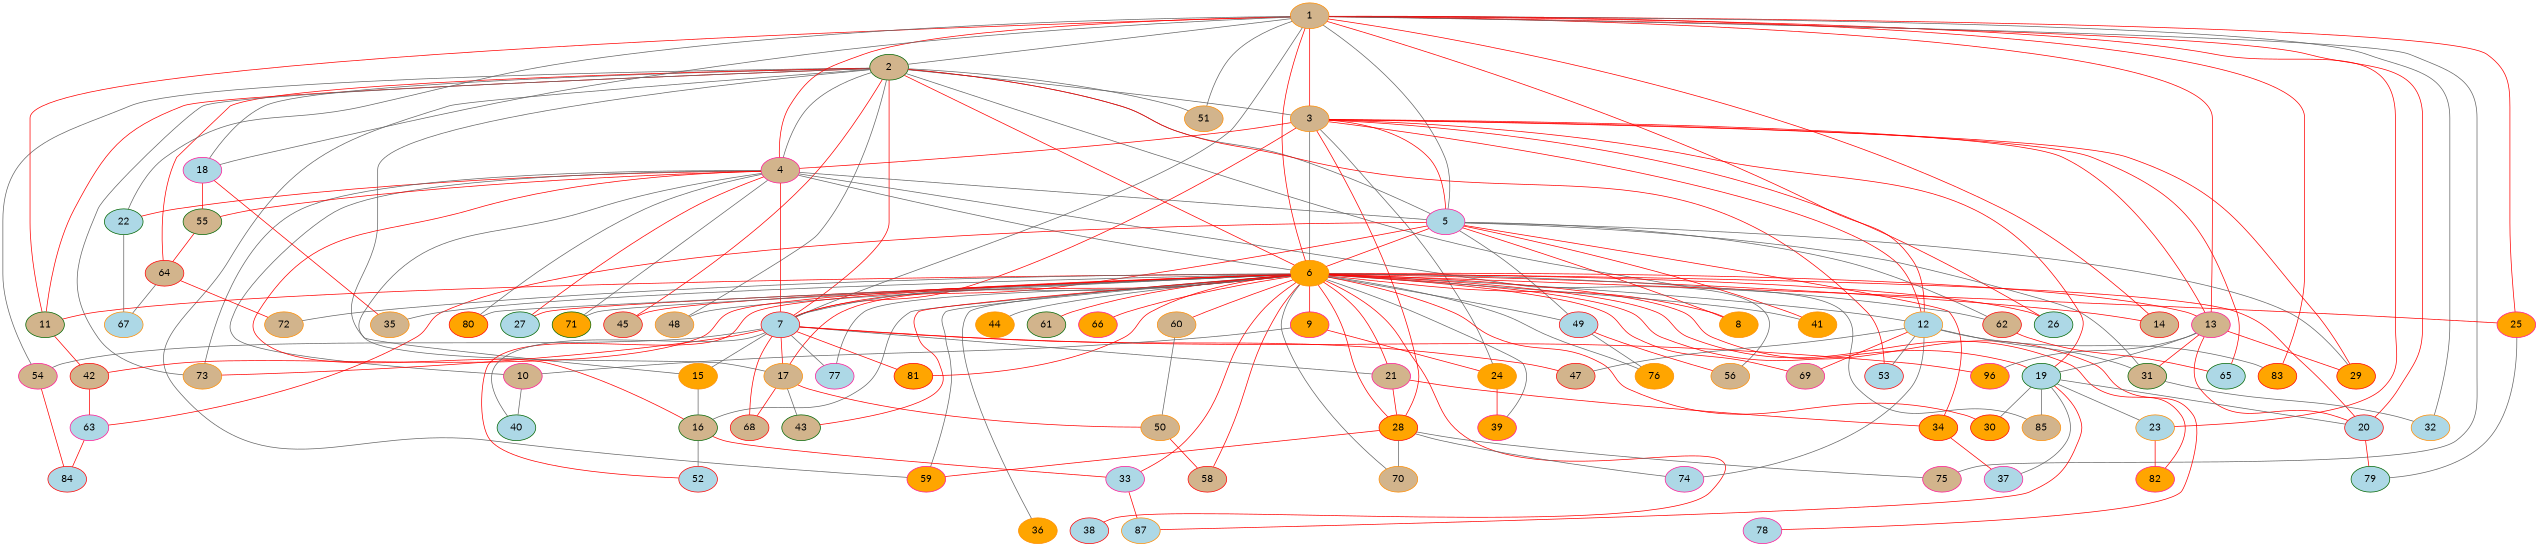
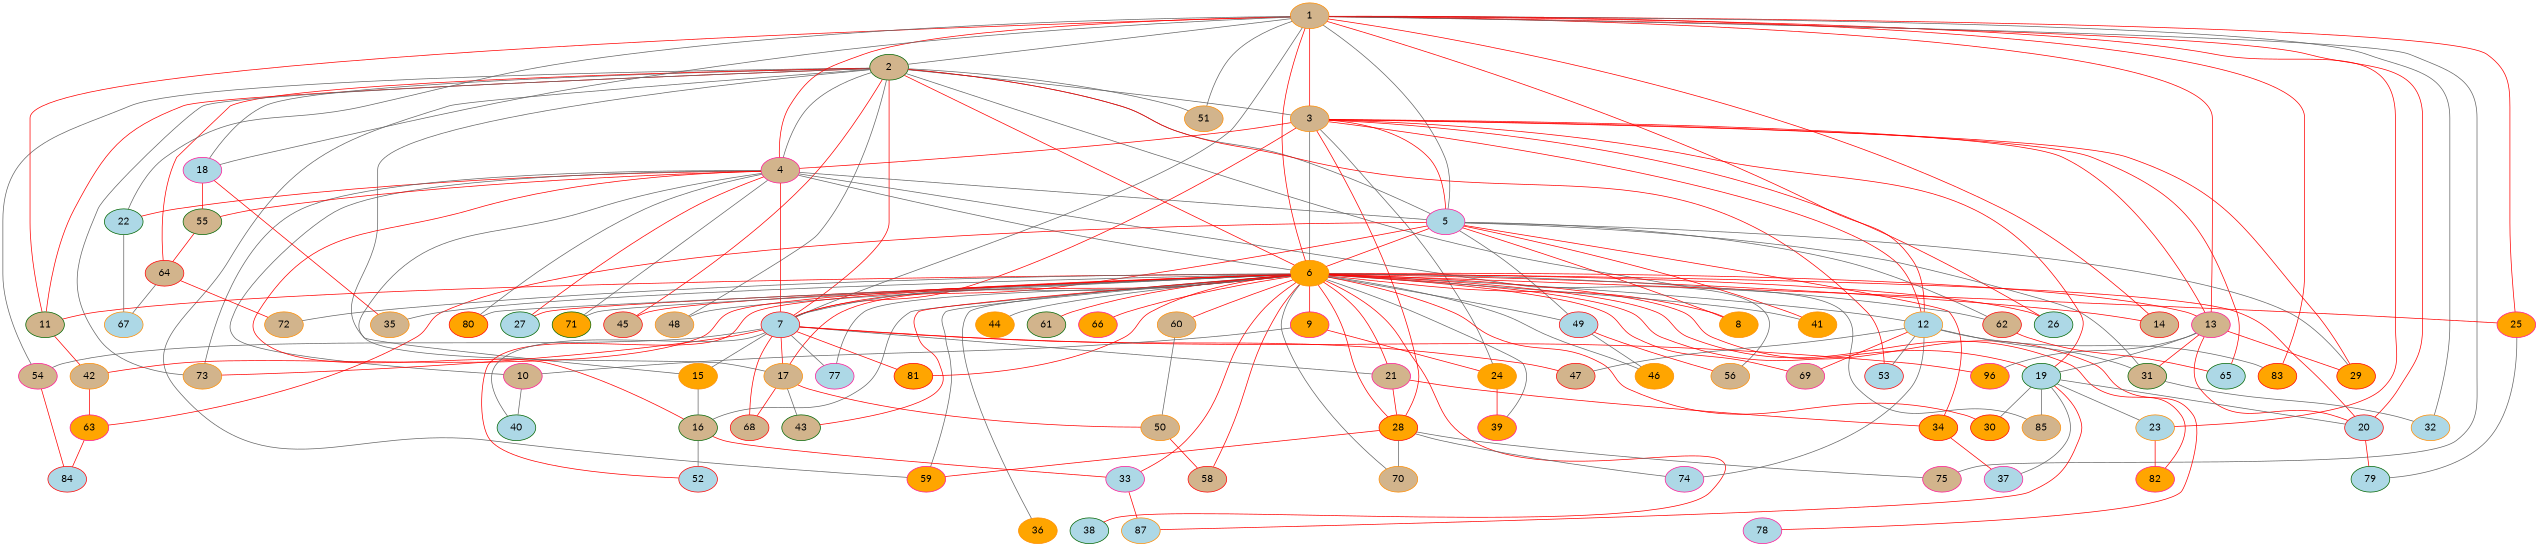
node "42": color red -> darkorange
node "76": label "76" -> "46"
node "63": fillcolor lightblue -> orange
node "38": color red -> darkgreen
